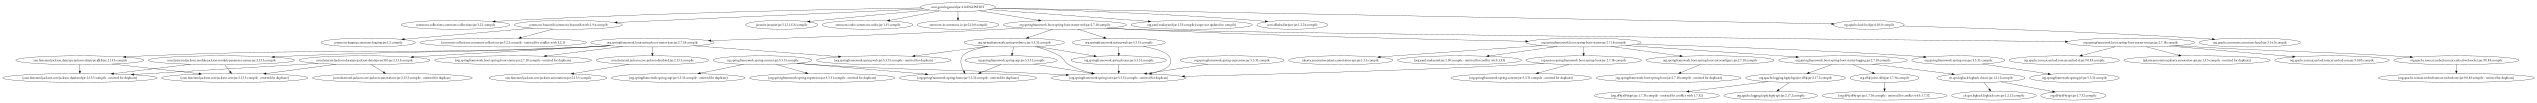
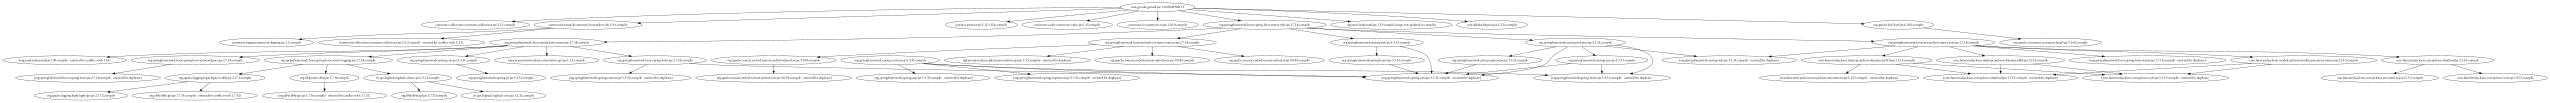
edge "org.springframework:spring-webmvc:jar:5.3.31:compile" -> "org.springframework:spring-beans:jar:5.3.31:compile": now "org.springframework:spring-webmvc:jar:5.3.31:compile" -> "org.springframework:spring-expression:jar:5.3.31:compile"
node "expression.springframework.boot:spring-boot:jar:2.7.18:compile": label "expression.springframework.boot:spring-boot:jar:2.7.18:compile" -> "org.springframework.boot:spring-boot:jar:2.7.18:compile"
node "com.fasterxml.jackson.core:jackson-core:jar:2.13.5:compile": added
